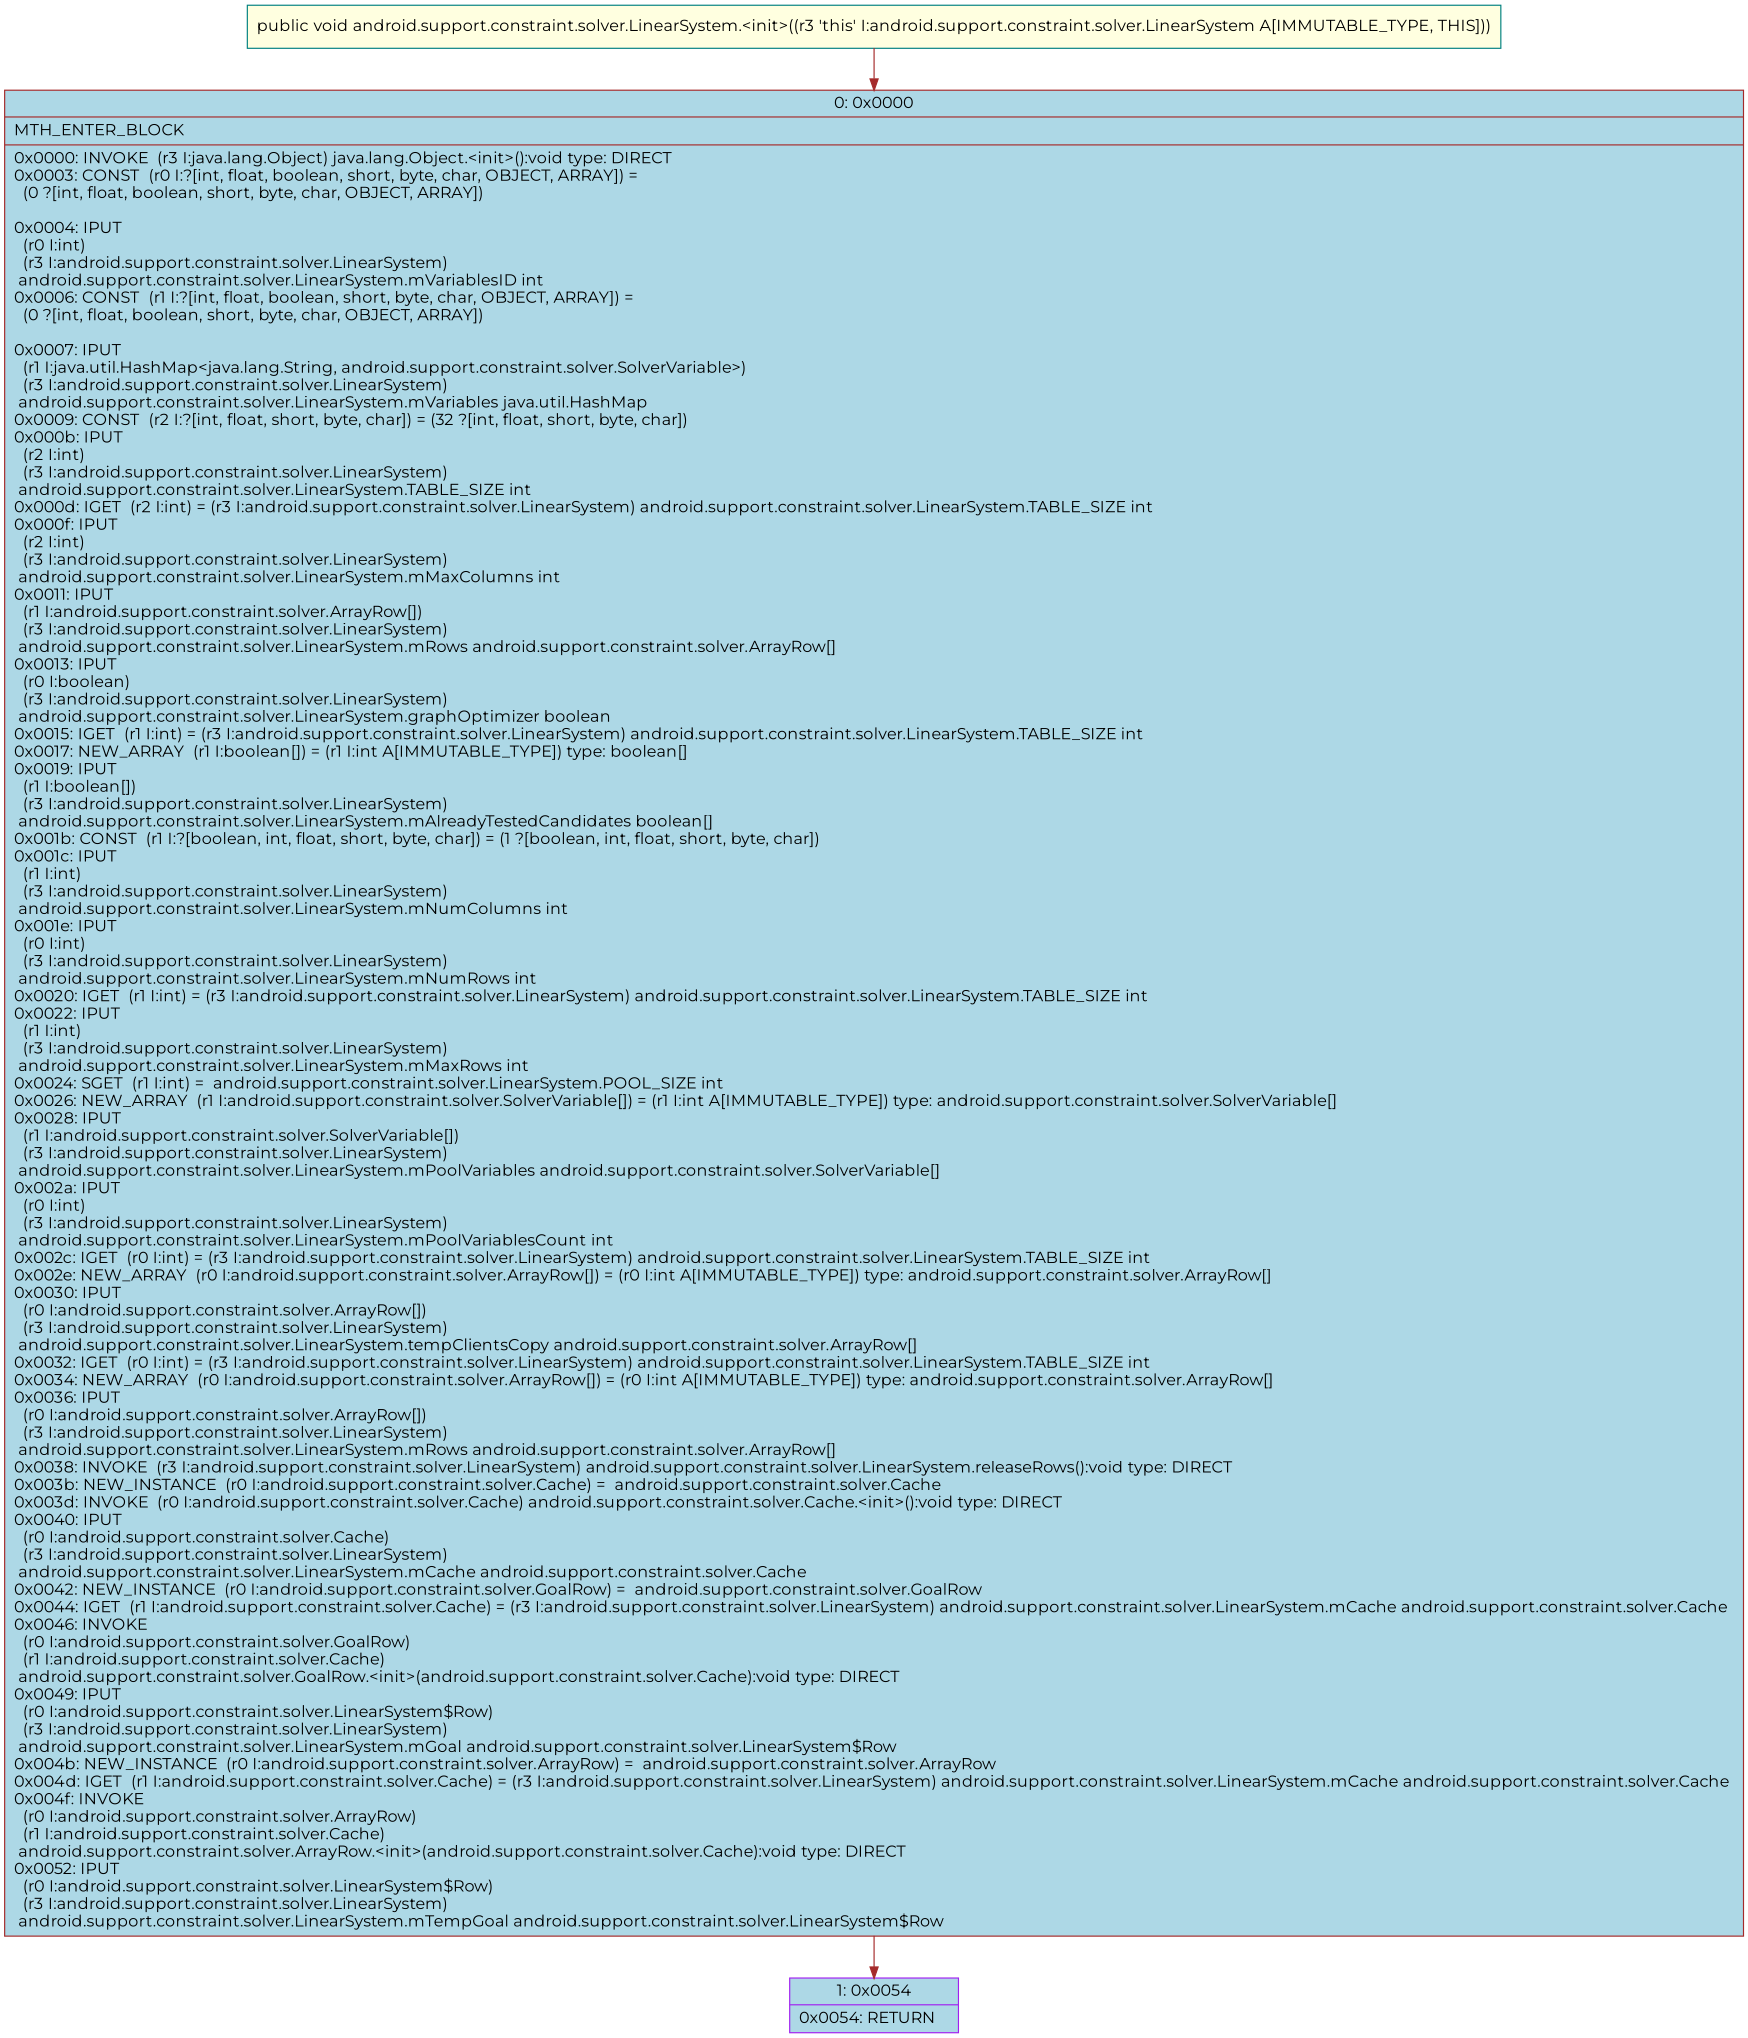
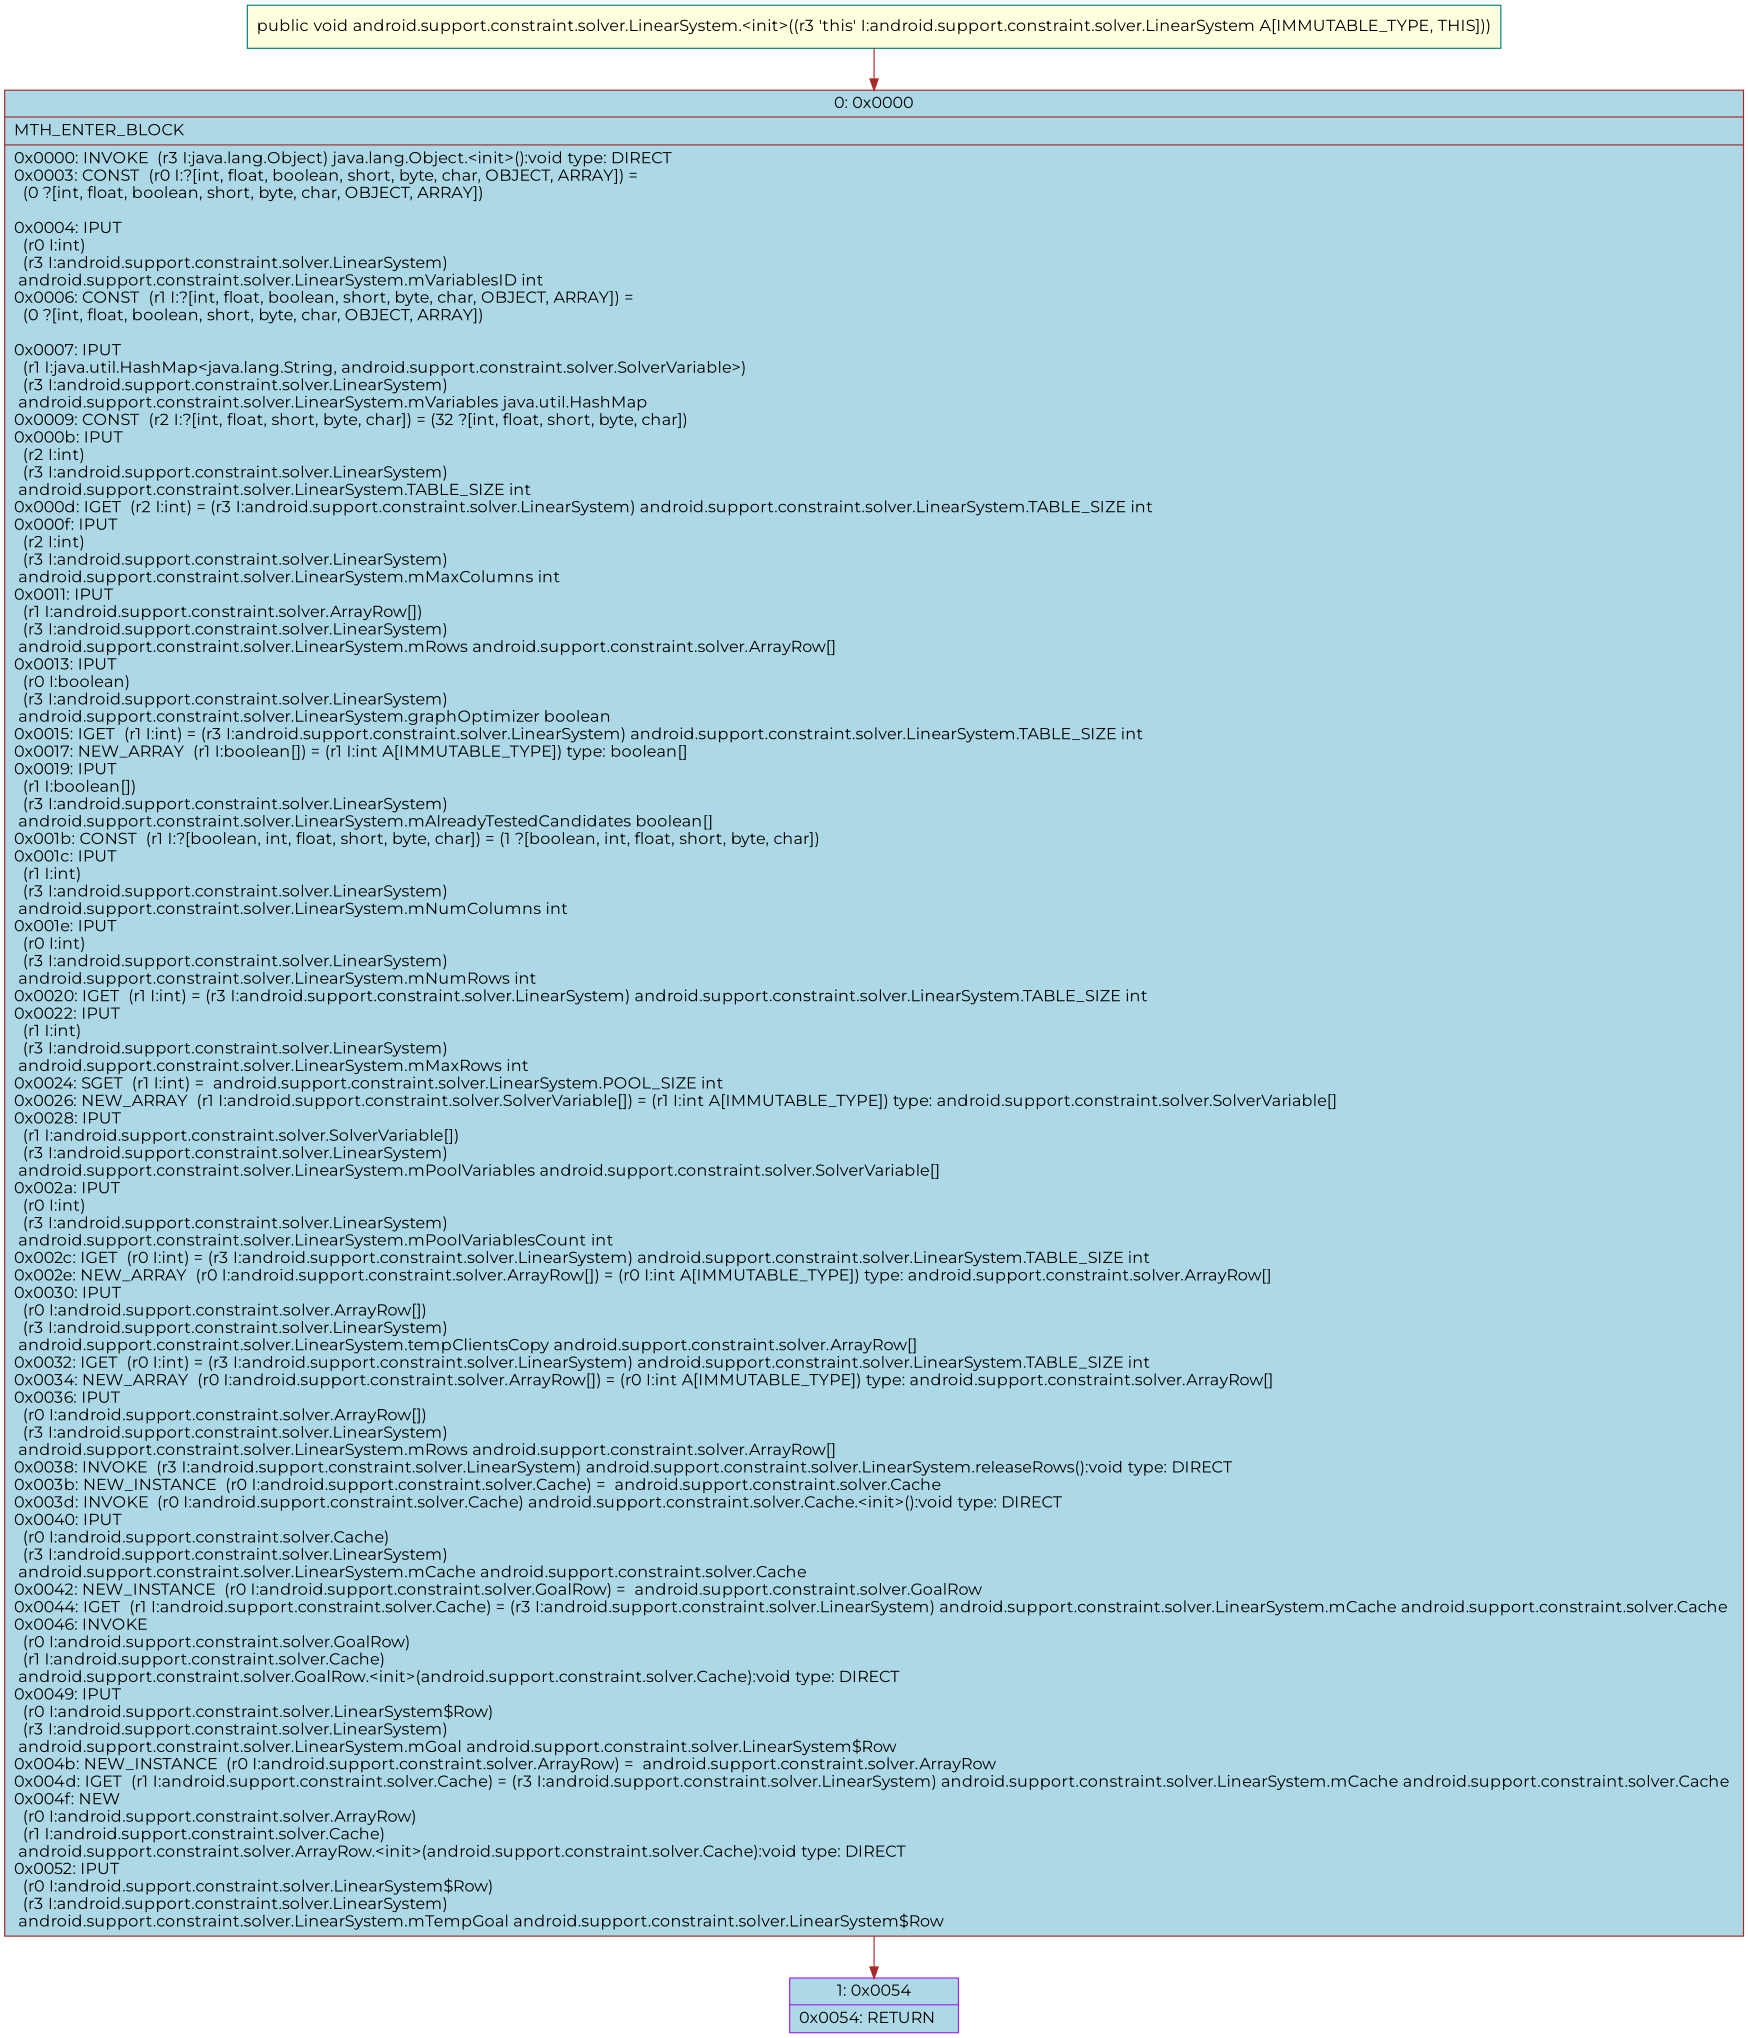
node "0: 0x0000": text "0x004f: INVOKE" -> "0x004f: NEW"
